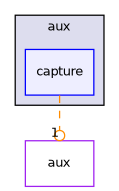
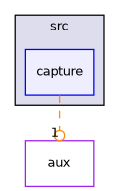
cluster "aux": label "aux" -> "src"
